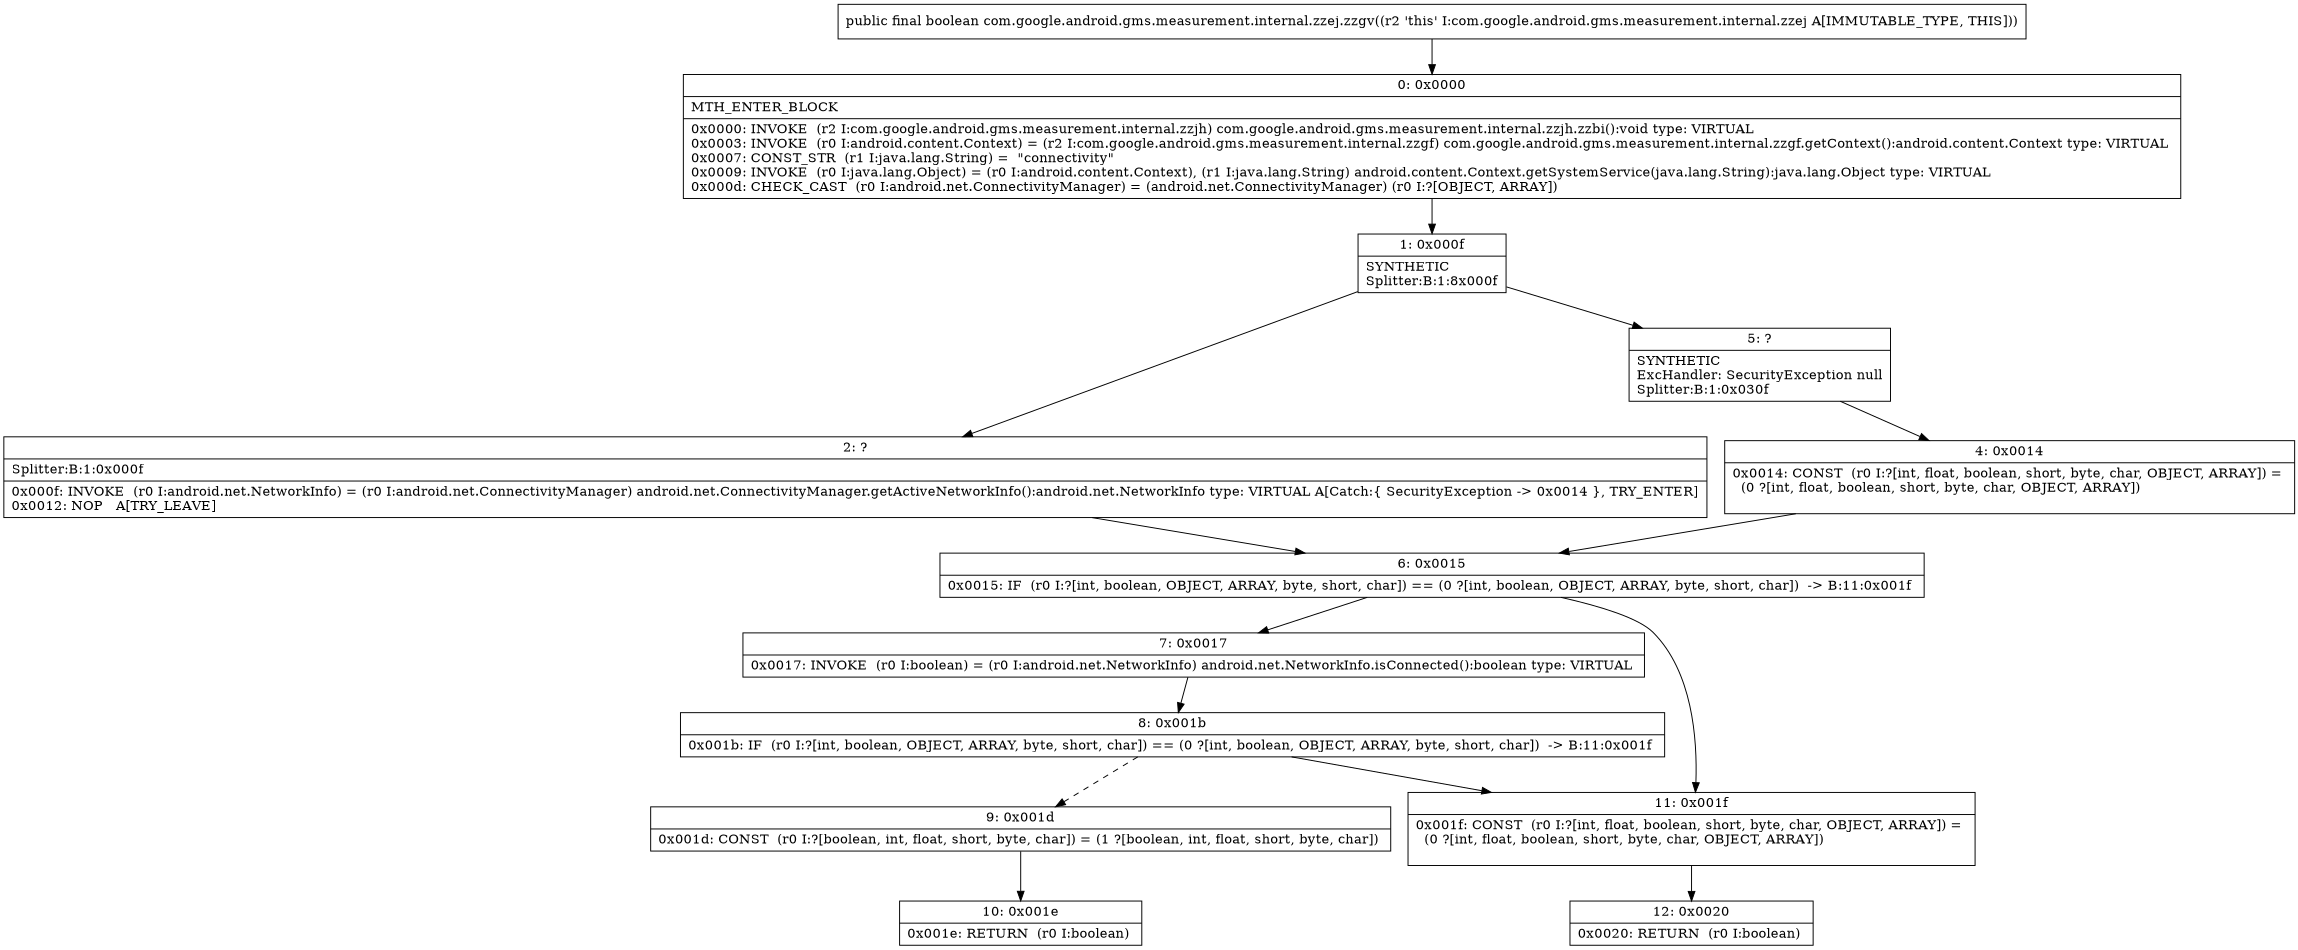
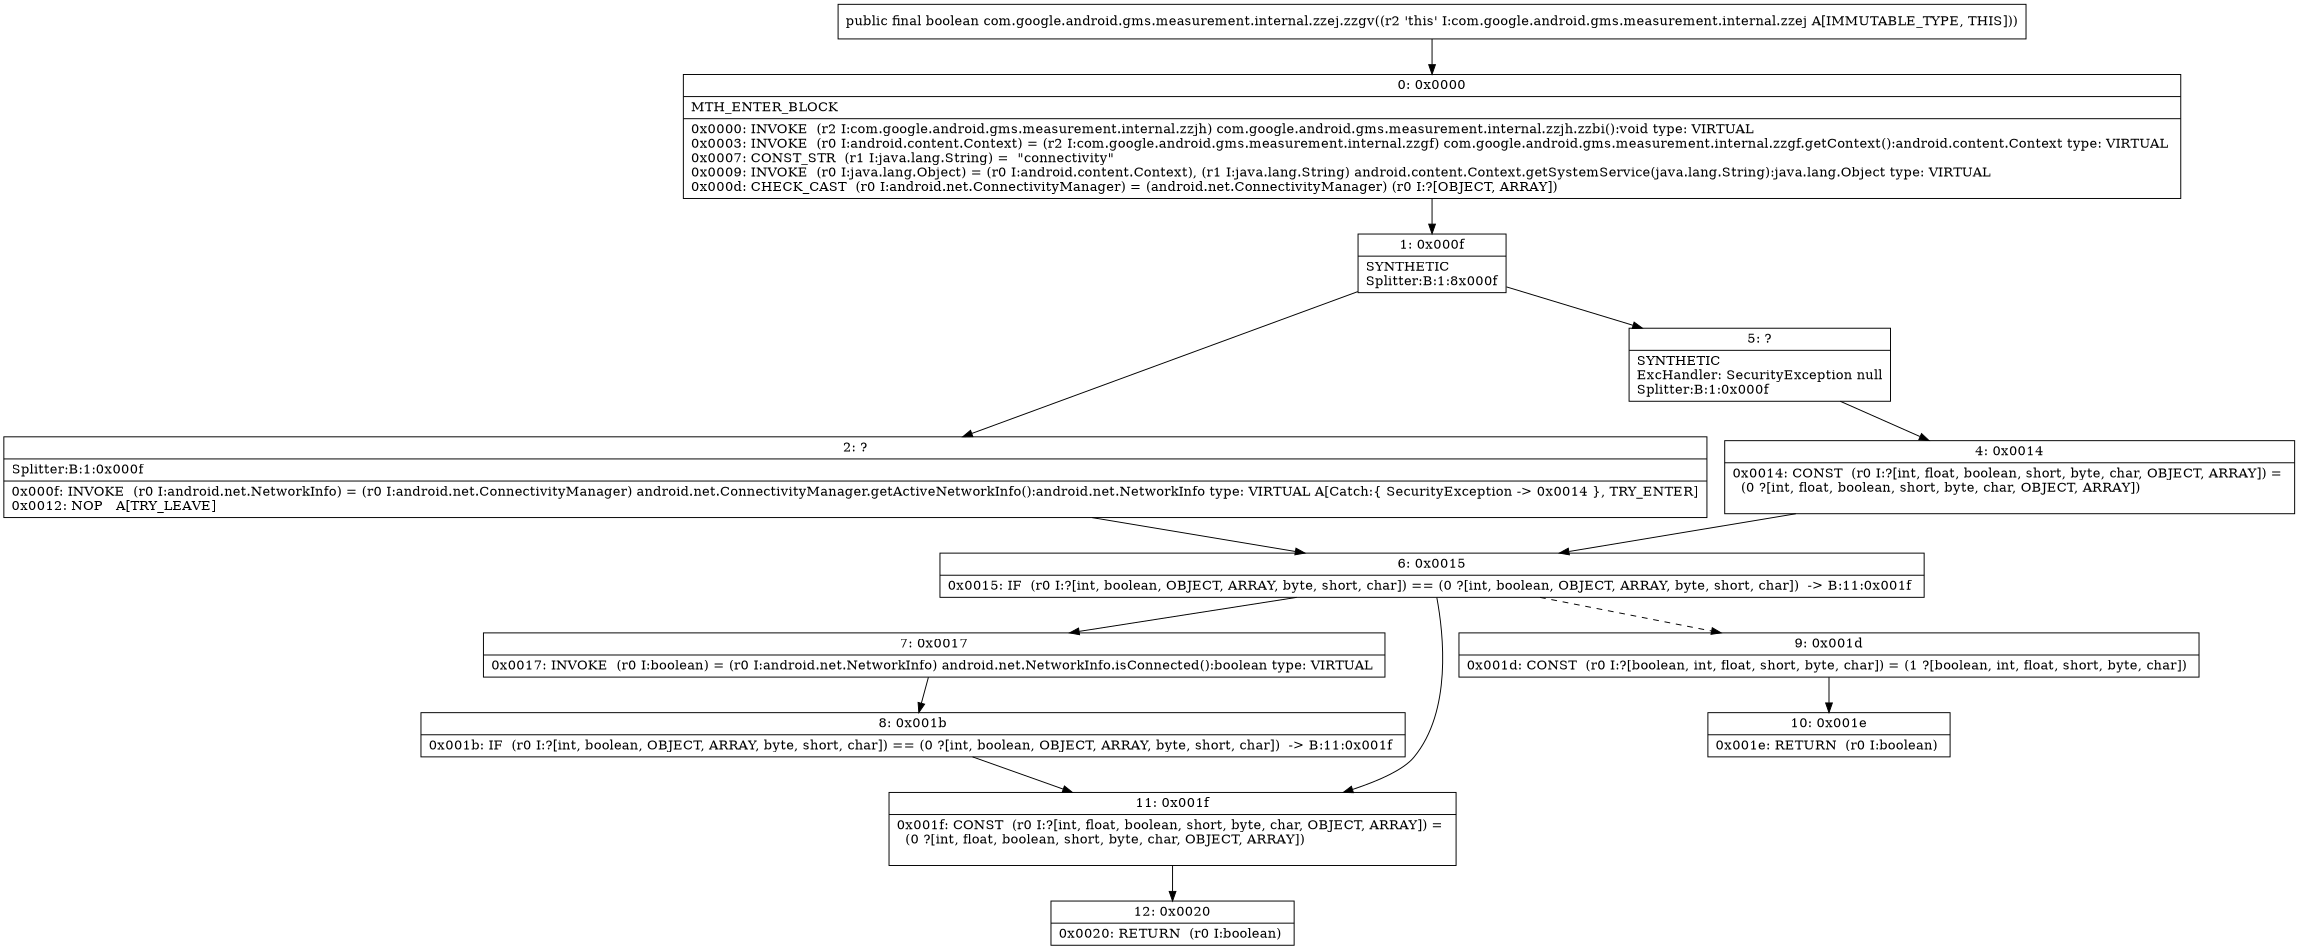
node "5: ?": text "Splitter:B:1:0x030f" -> "Splitter:B:1:0x000f"
edge "8: 0x001b" -> "9: 0x001d": now "6: 0x0015" -> "9: 0x001d"
